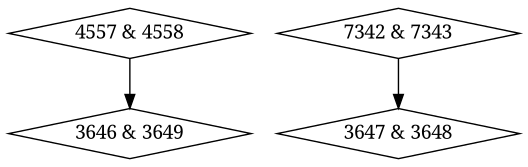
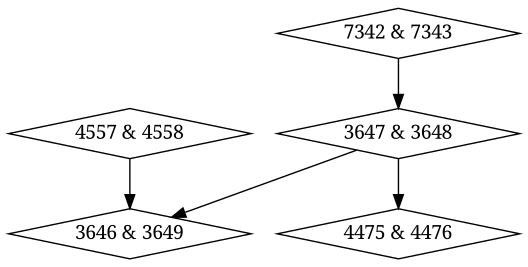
edge "3647 & 3648" -> "3646 & 3649": added
node "4475 & 4476": added
